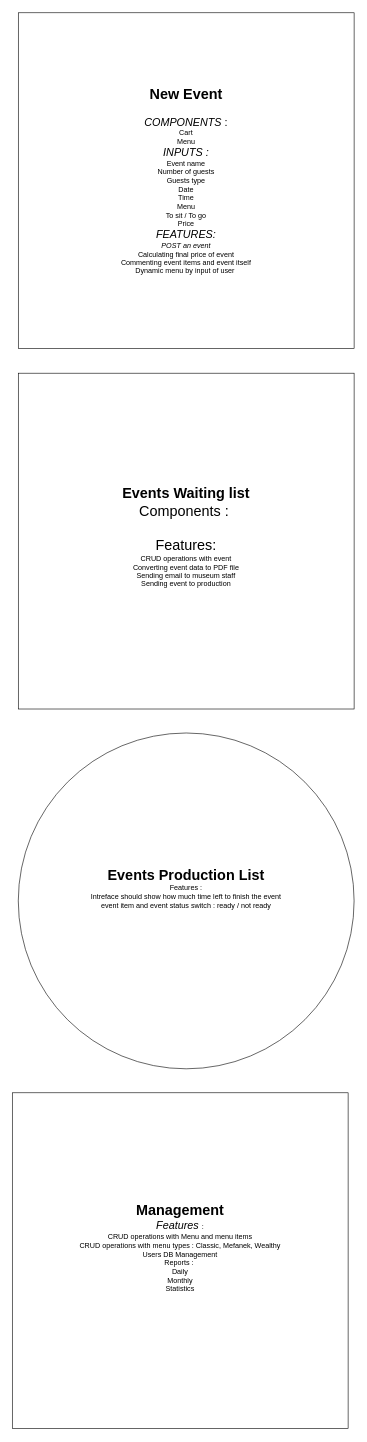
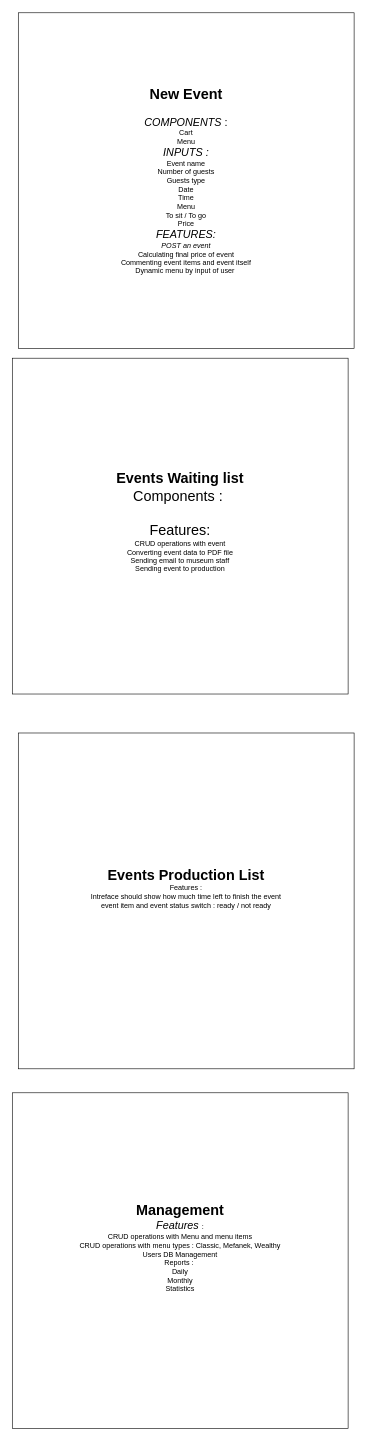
node "Events Waiting list Components : Features: CRUD operations with event Converting event data to PDF file Sending email to museum staff Sending event to production": moved (186, 541) -> (180, 526)
node "Events Production List Features : Intreface should show how much time left to finish the event event item and event status switch : ready / not ready": shape ellipse -> rectangle
